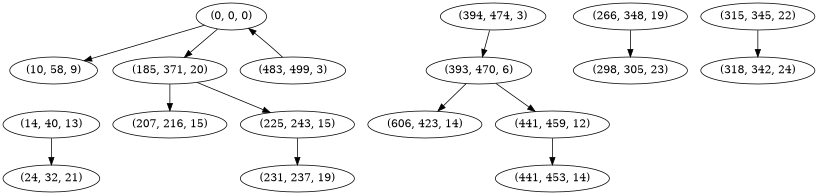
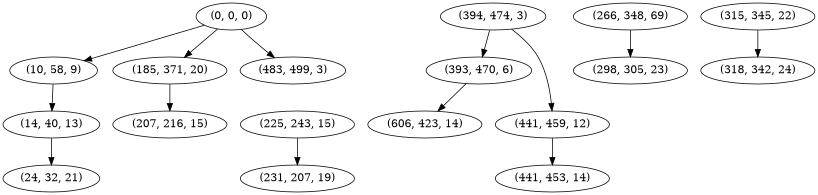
node "(266, 348, 19)": label "(266, 348, 19)" -> "(266, 348, 69)"
edge "(483, 499, 3)" -> "(0, 0, 0)": reversed
edge "(10, 58, 9)" -> "(14, 40, 13)": added
edge "(393, 470, 6)" -> "(441, 459, 12)": now "(394, 474, 3)" -> "(441, 459, 12)"
edge "(185, 371, 20)" -> "(225, 243, 15)": removed
node "(231, 237, 19)": label "(231, 237, 19)" -> "(231, 207, 19)"
